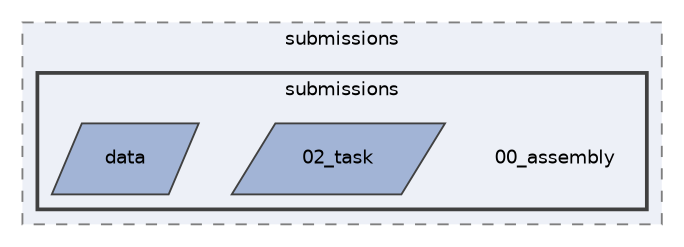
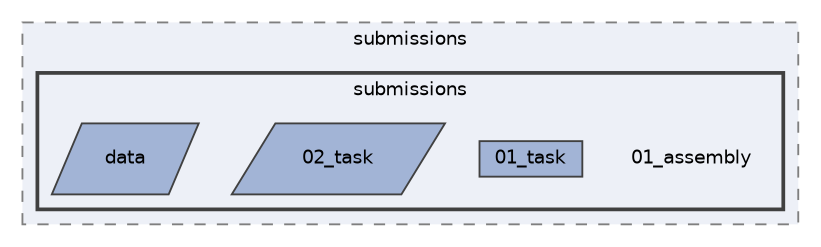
node "01_task": added
node "00_assembly": label "00_assembly" -> "01_assembly"
